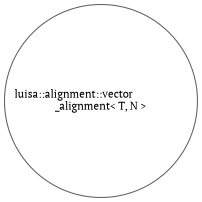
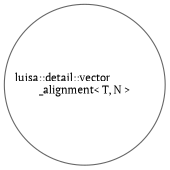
node "luisa::alignment::vector _alignment< T, N >": label "luisa::alignment::vector _alignment< T, N >" -> "luisa::detail::vector _alignment< T, N >"
